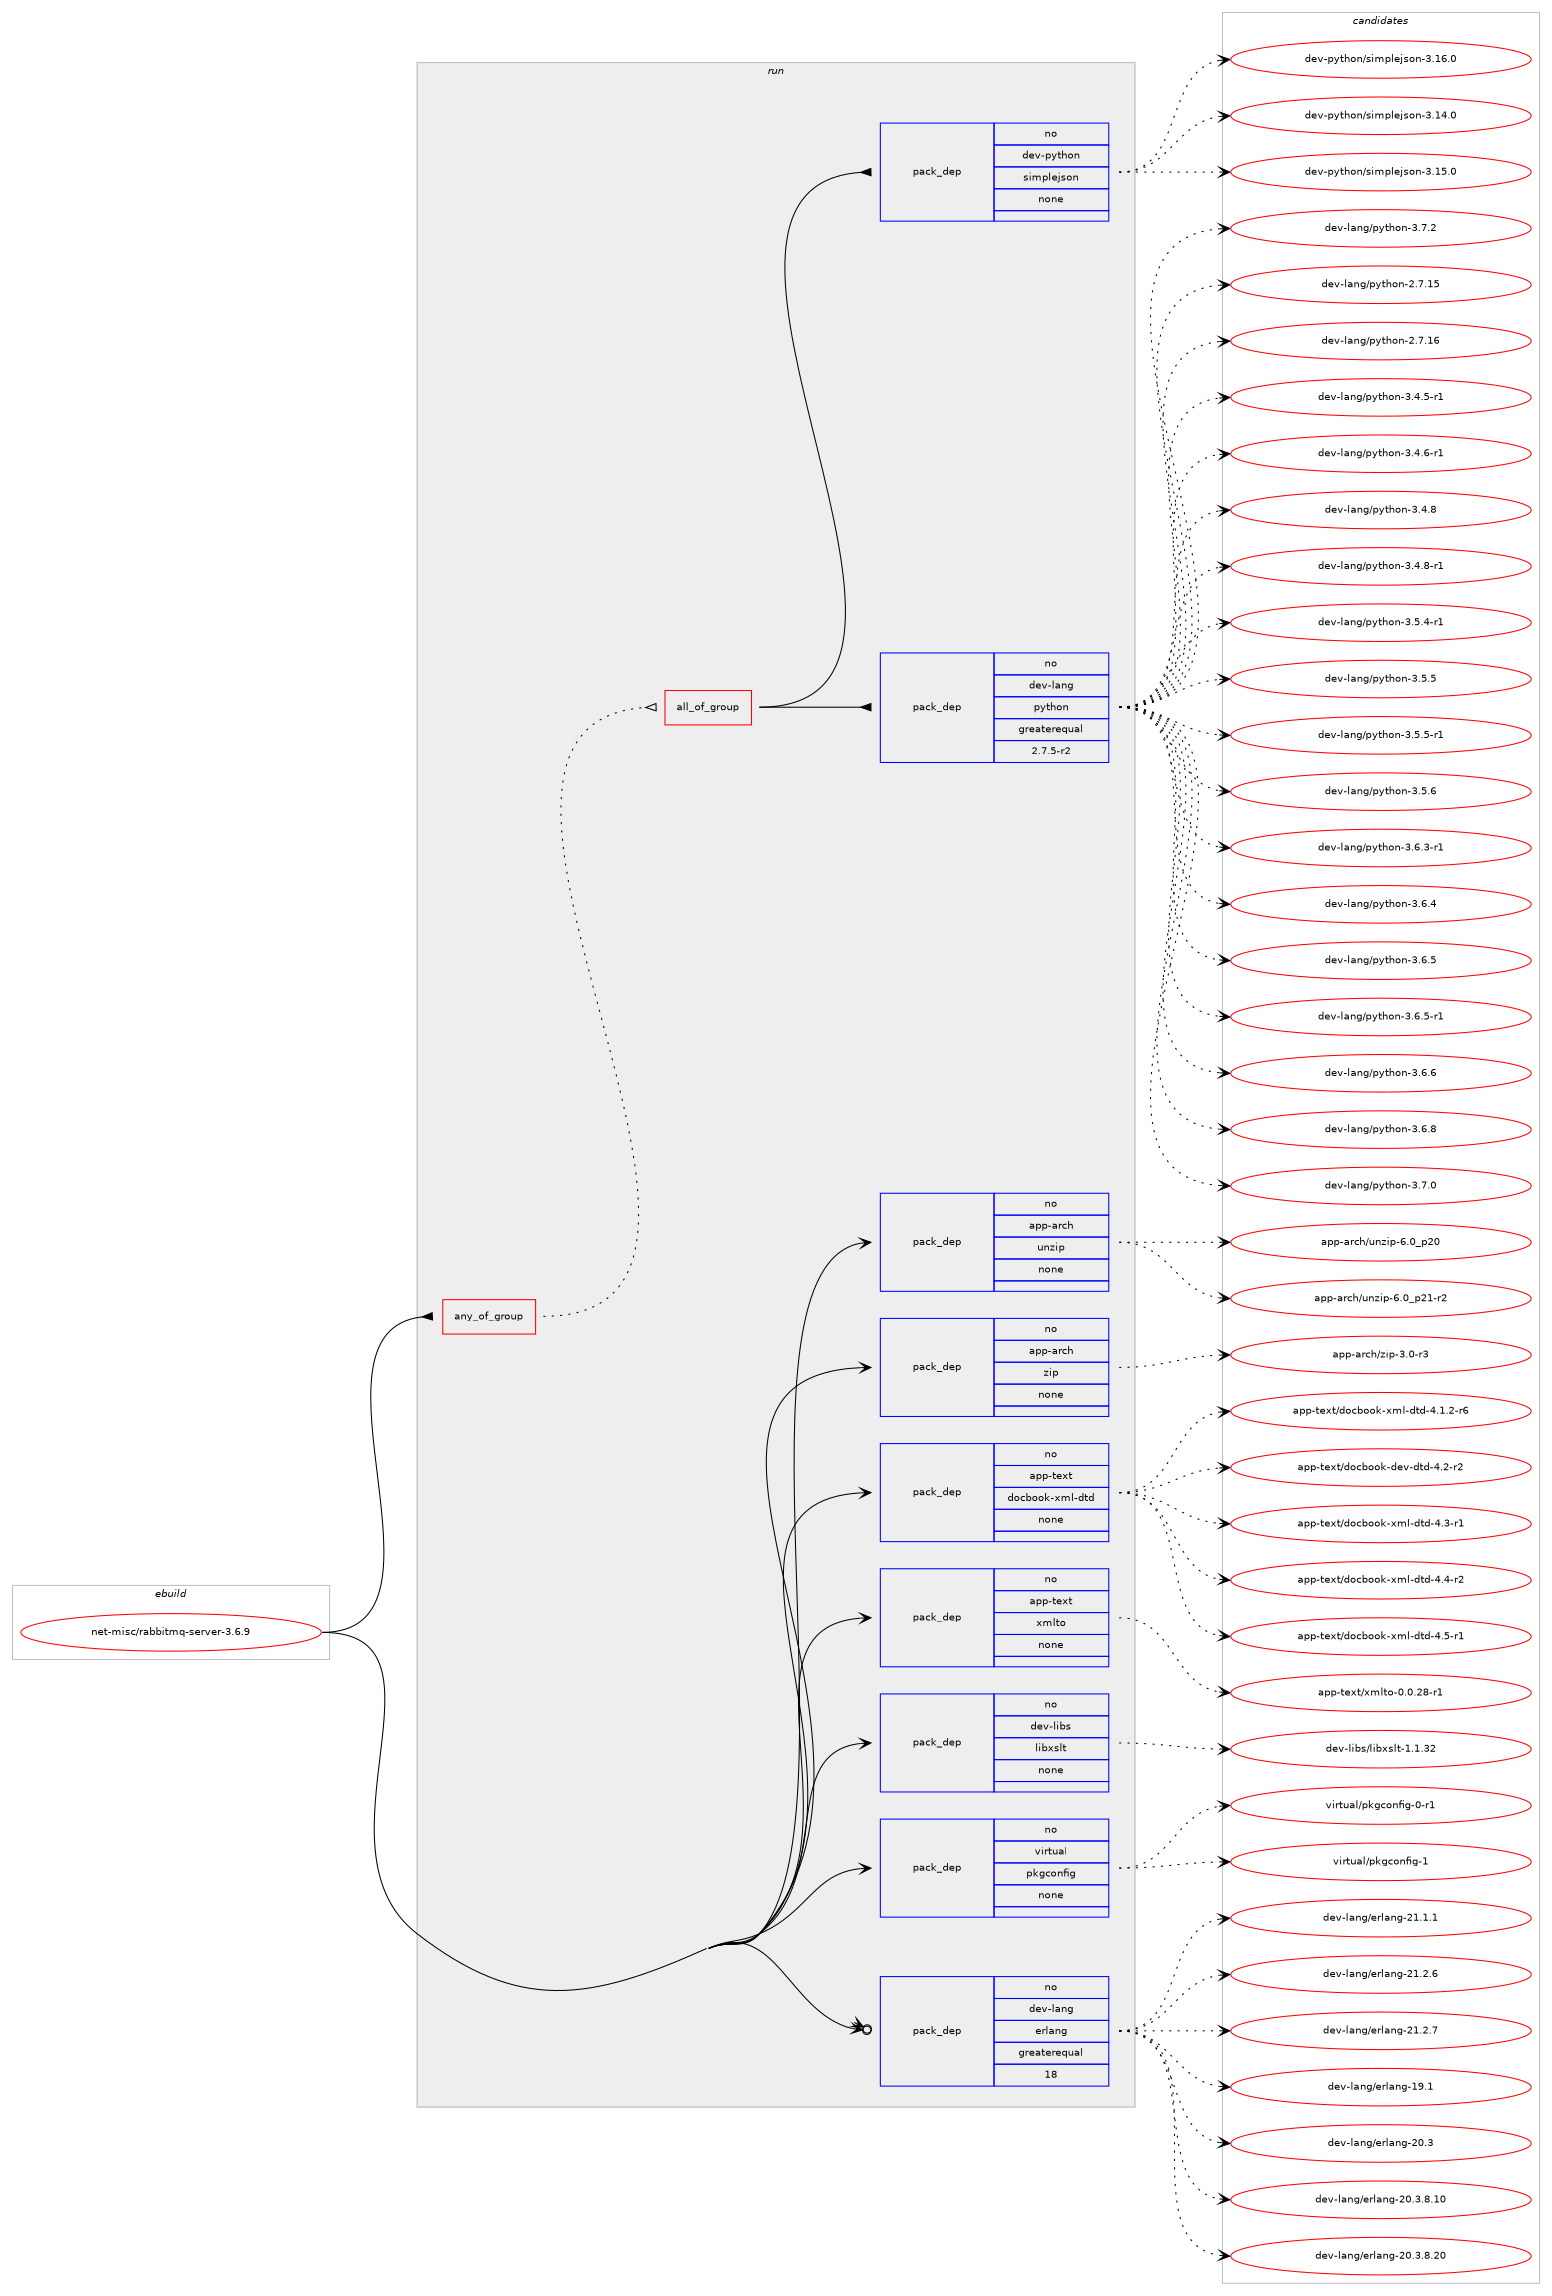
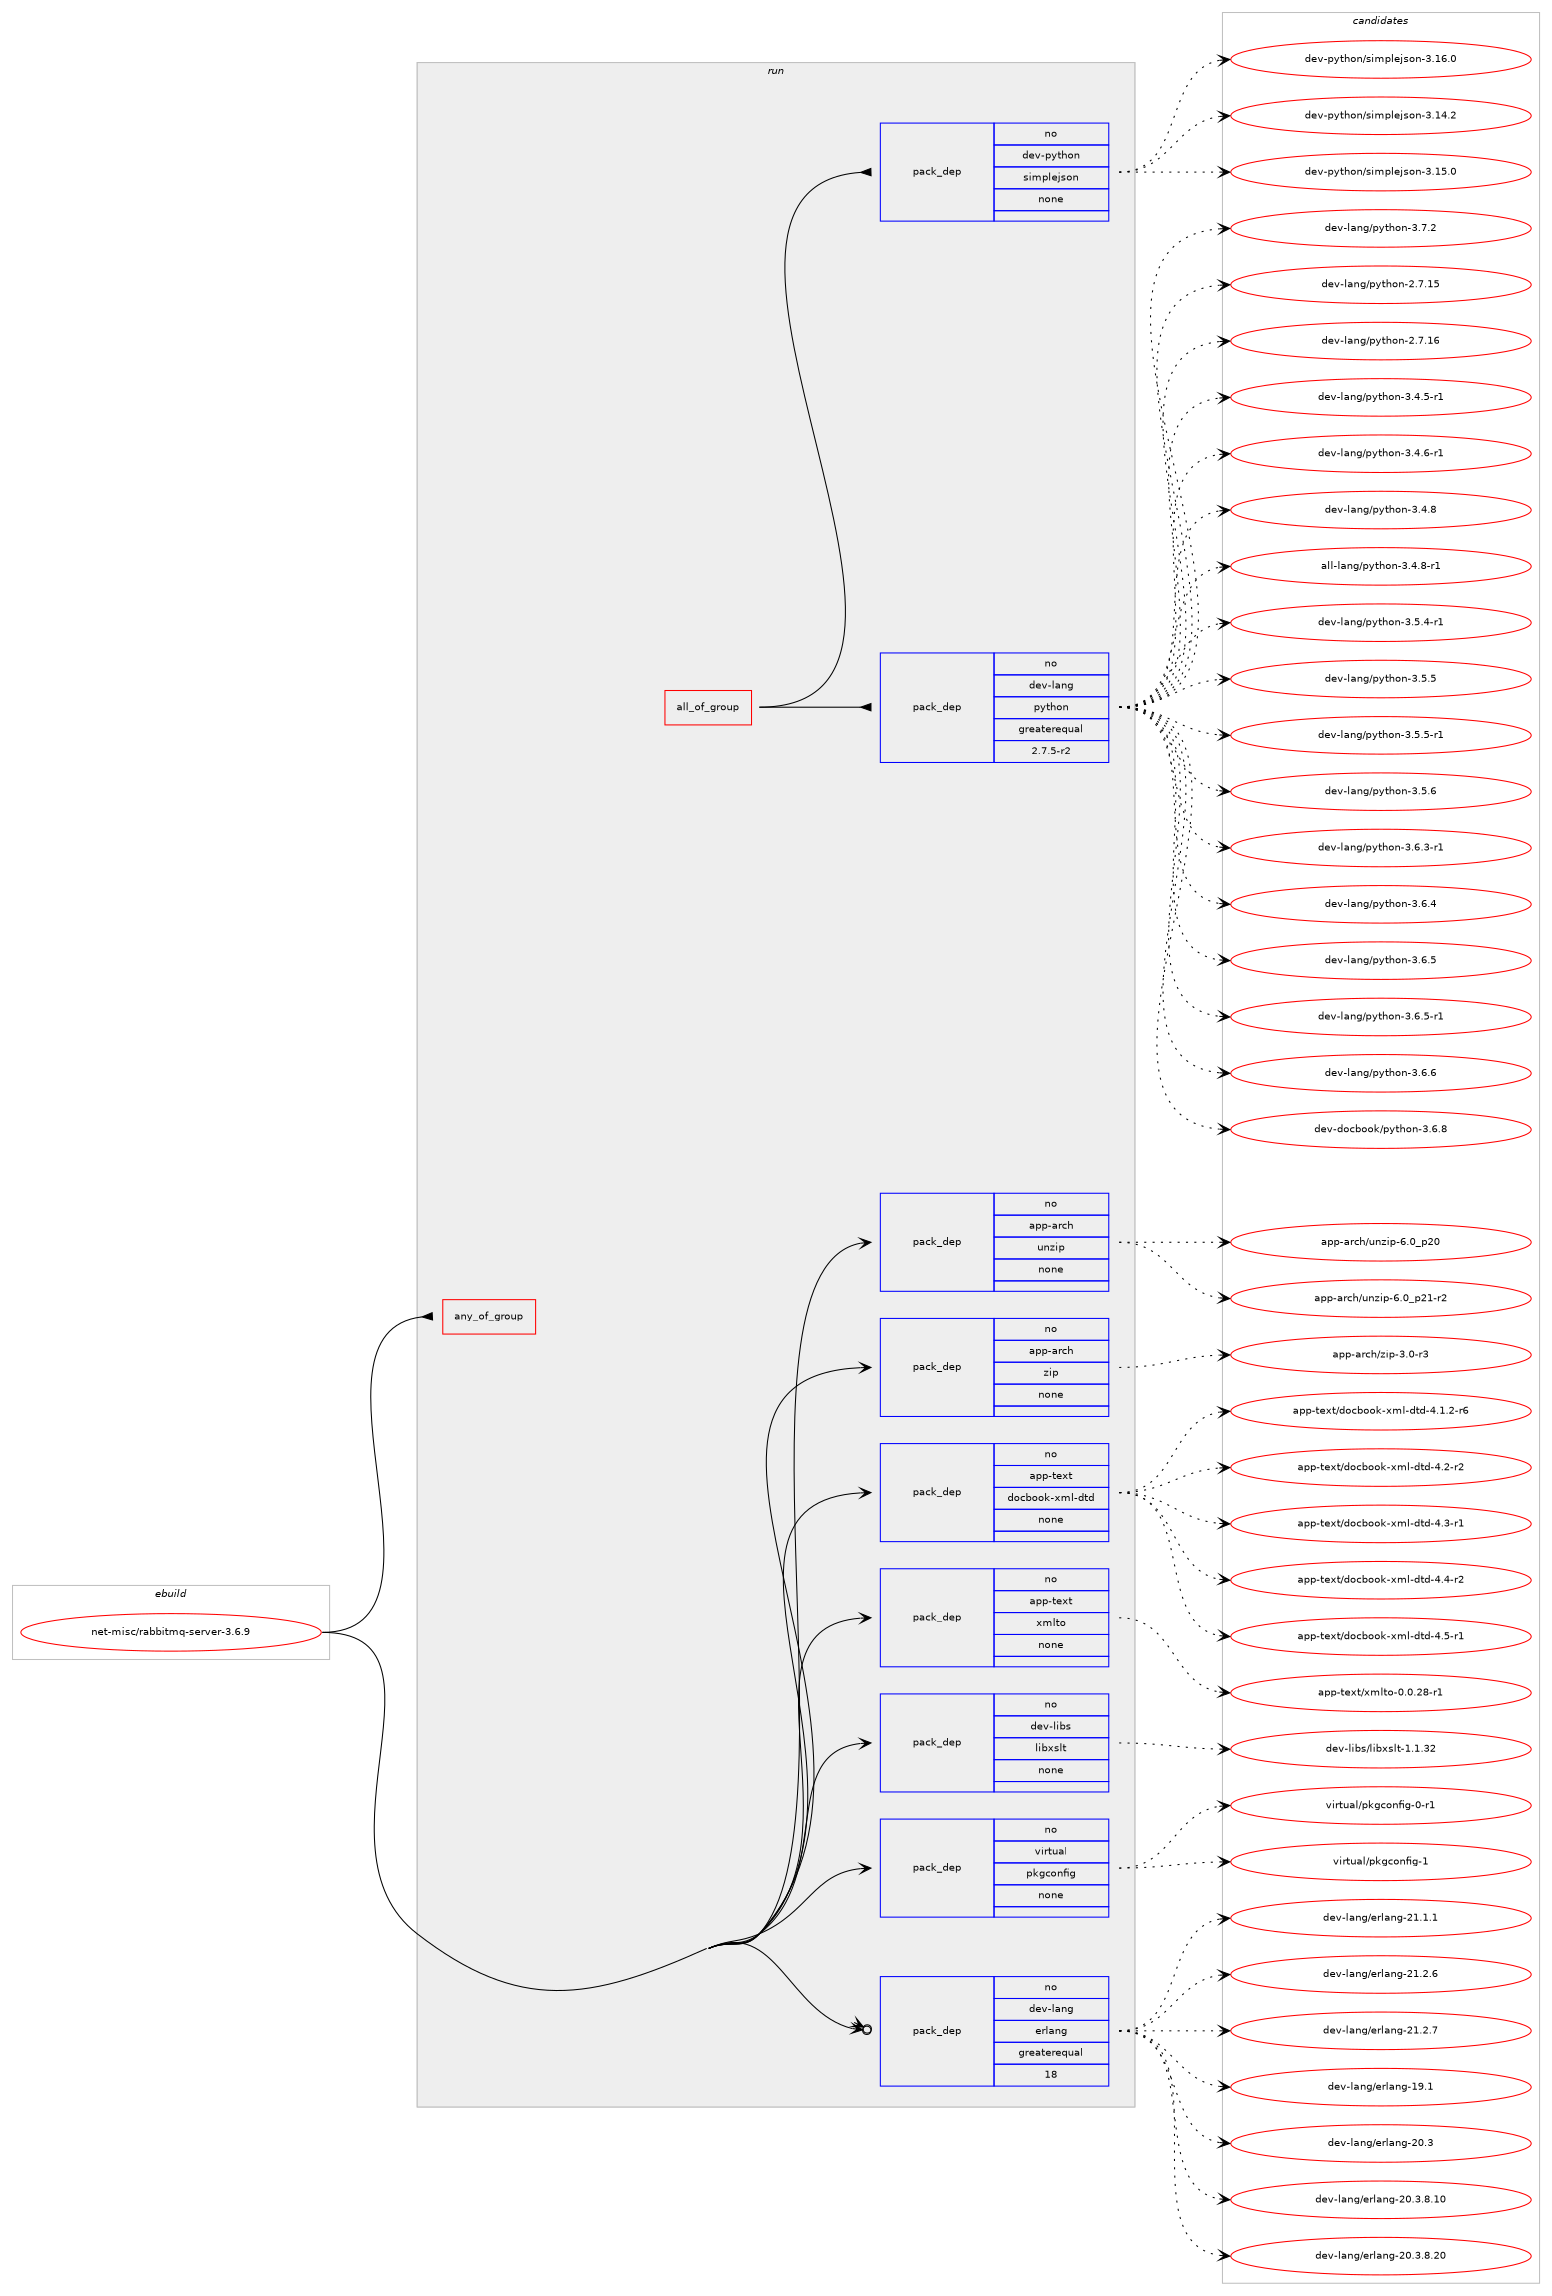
node "dev-python/simplejson-3.14.0": label "dev-python/simplejson-3.14.0" -> "dev-python/simplejson-3.14.2"
node "dev-lang/python-3.4.8-r1": label "dev-lang/python-3.4.8-r1" -> "all-lang/python-3.4.8-r1"
edge "any_of_group" -> "all_of_group": removed
node "dev-lang/python-3.6.8": label "dev-lang/python-3.6.8" -> "dev-docbook/python-3.6.8"
node "dev-lang/python-3.7.0": removed
node "app-text/docbook-dev-dtd-4.2-r2": label "app-text/docbook-dev-dtd-4.2-r2" -> "app-text/docbook-xml-dtd-4.2-r2"
